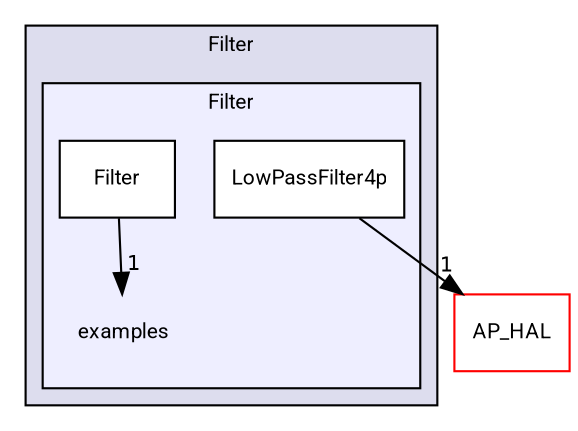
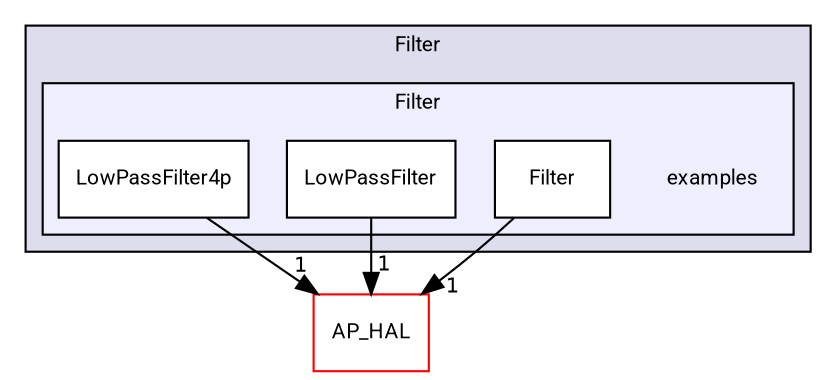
node "LowPassFilter": added
edge "Filter" -> "examples": now "Filter" -> "AP_HAL"
